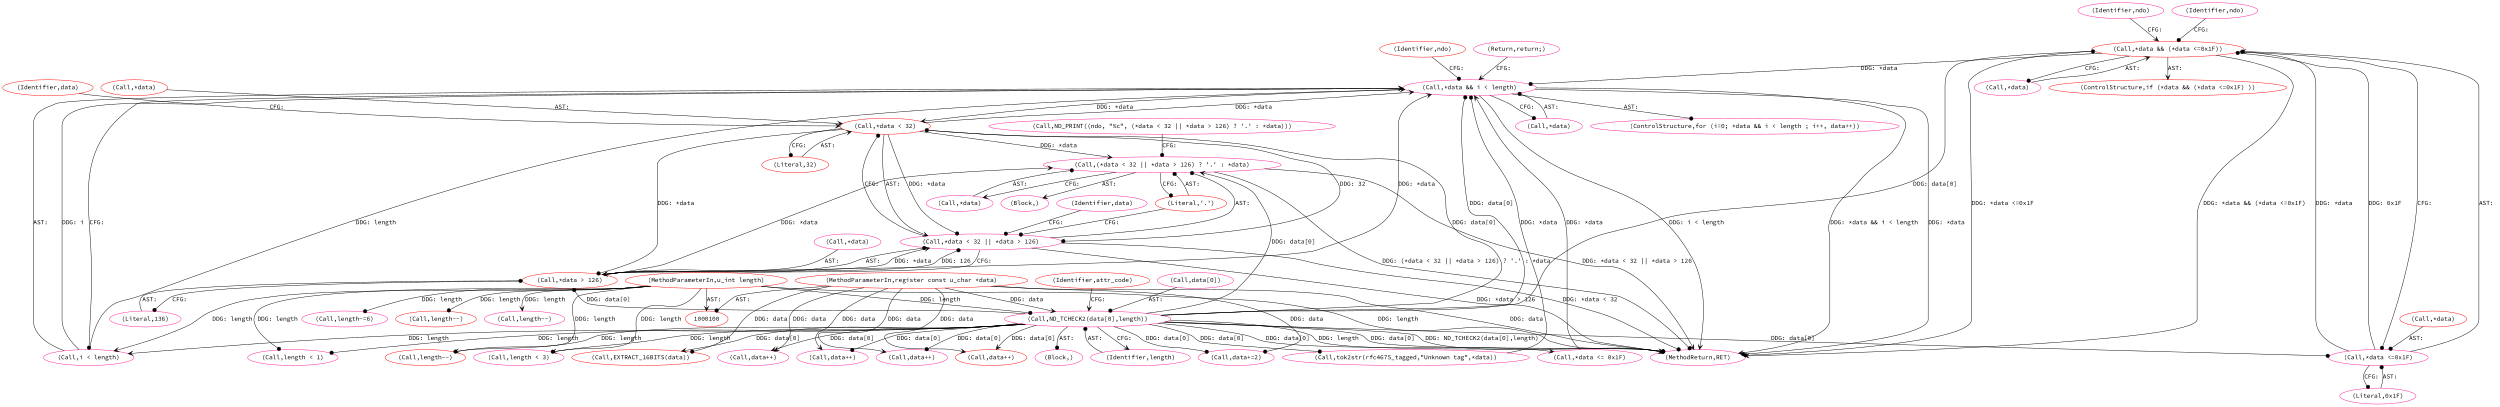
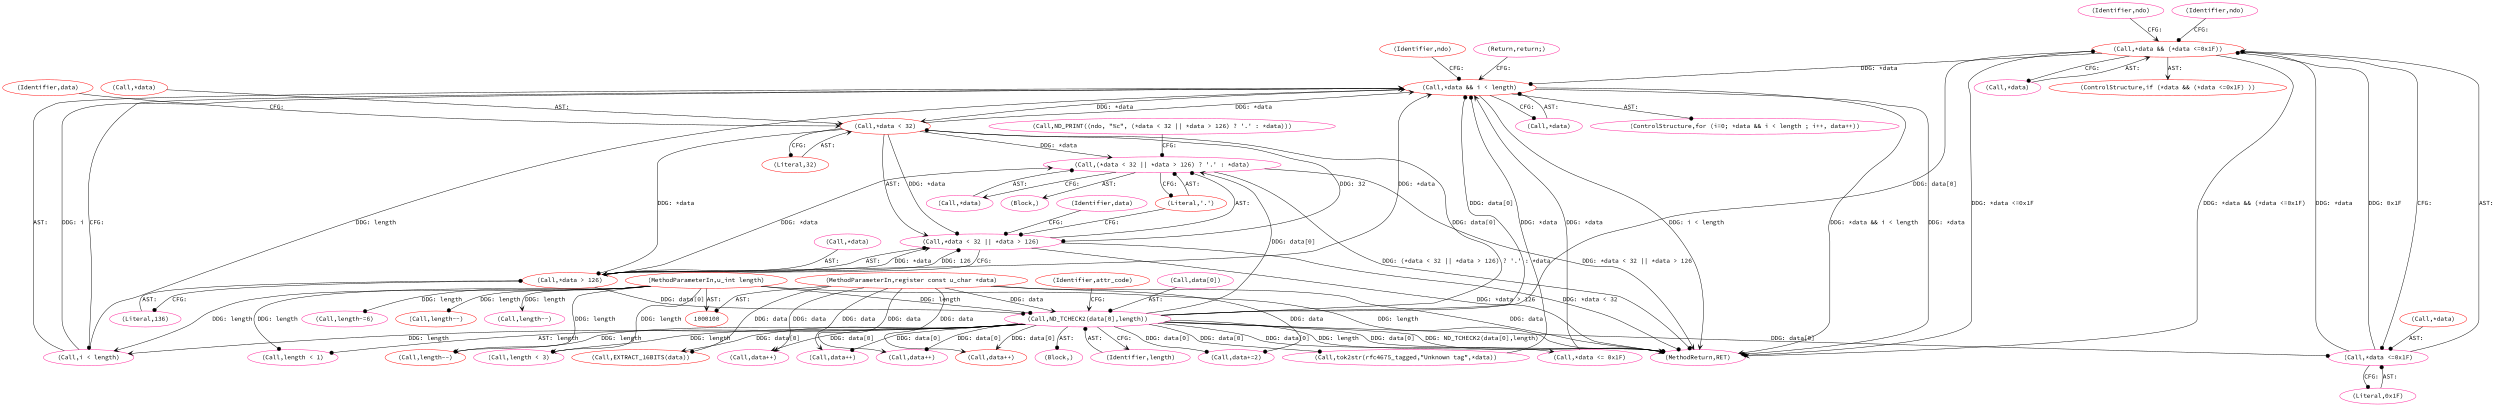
node "(Call,*data && i < length)": color deeppink -> red
edge "(Call,*data < 32 || *data > 126)" -> "(Call,*data < 32)": removed, label "CFG:"
edge "(Call,ND_TCHECK2(data[0],length))" -> "(Call,*data > 126)": reversed
edge "(Call,ND_TCHECK2(data[0],length))" -> "(Call,length < 1)": label "DDG: length" -> "AST: length"
